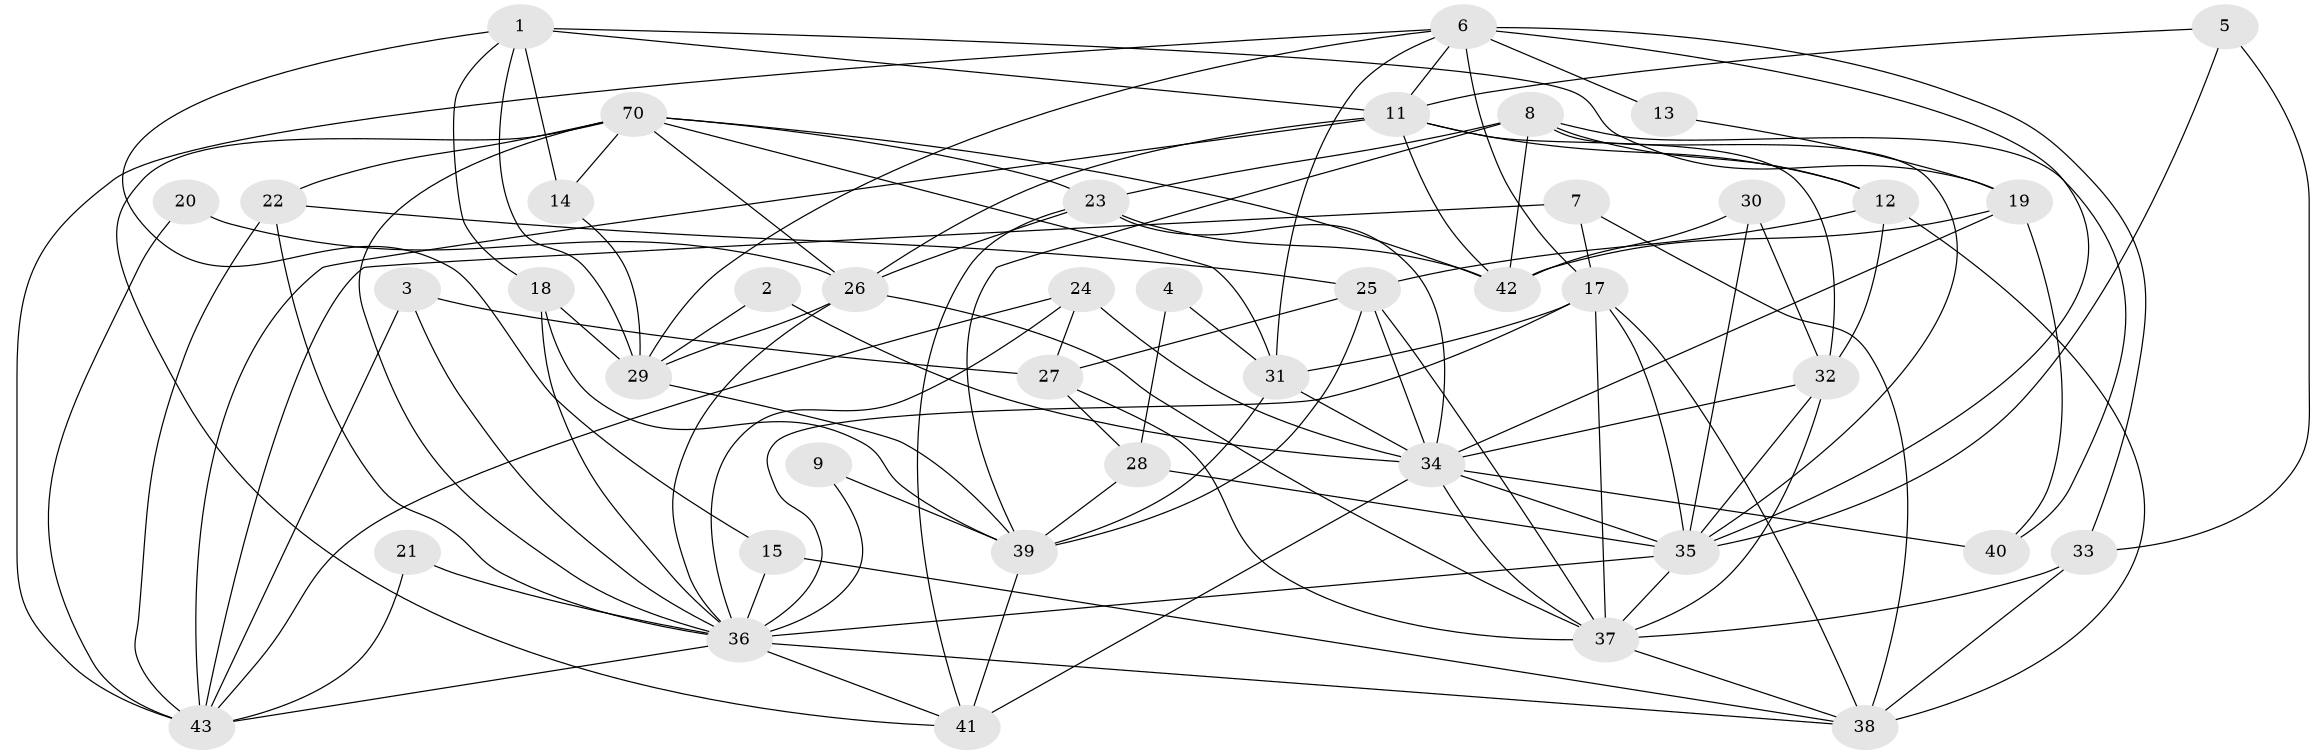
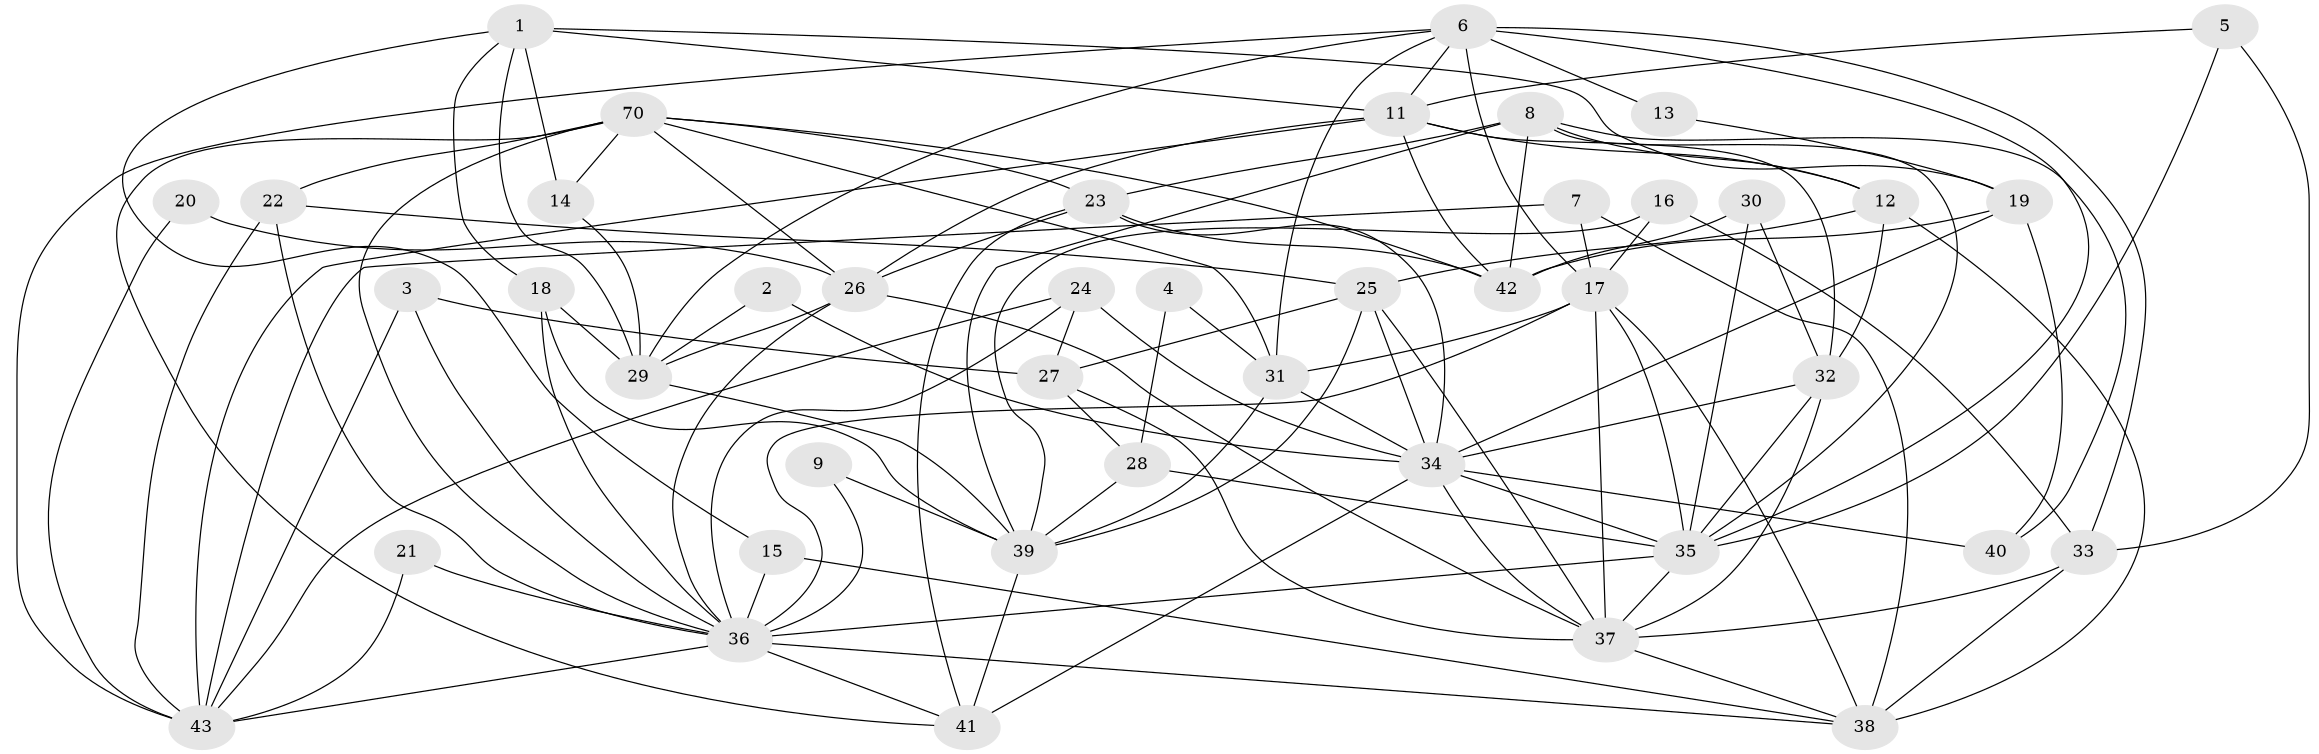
node "16": added
